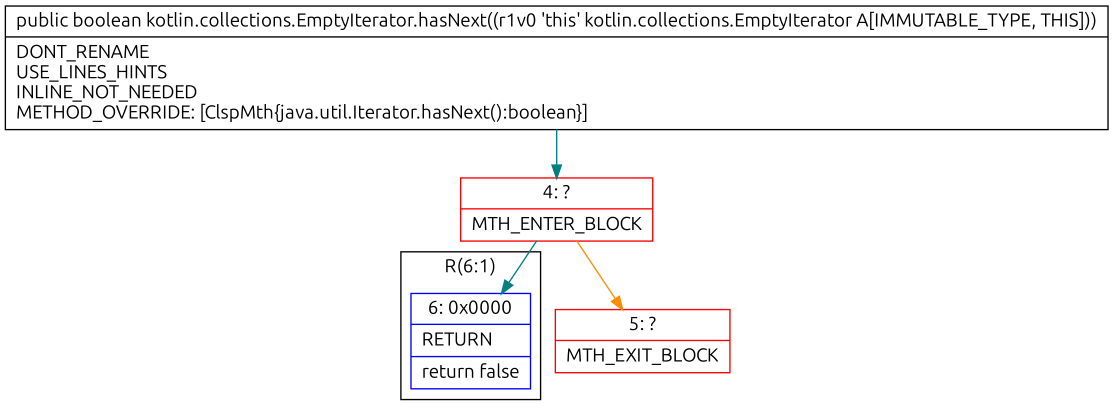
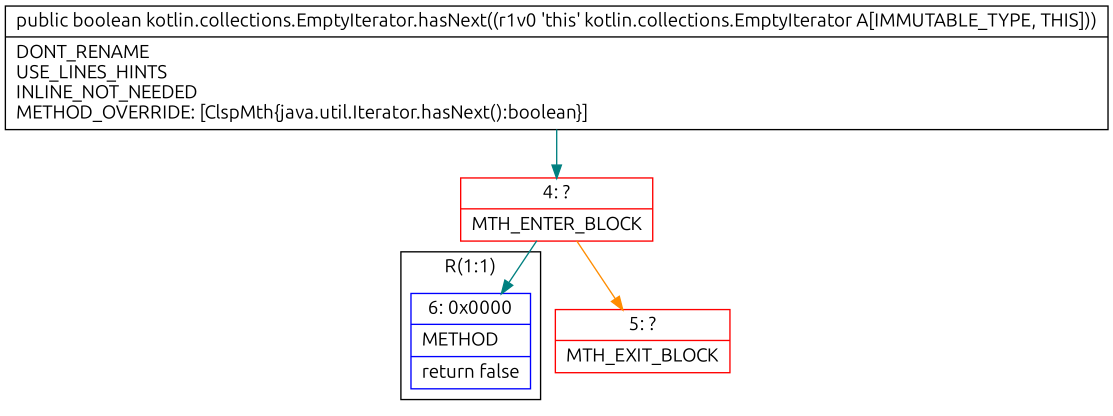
cluster "R(6:1)": label "R(6:1)" -> "R(1:1)"
node "6: 0x0000": text "RETURN" -> "METHOD"
